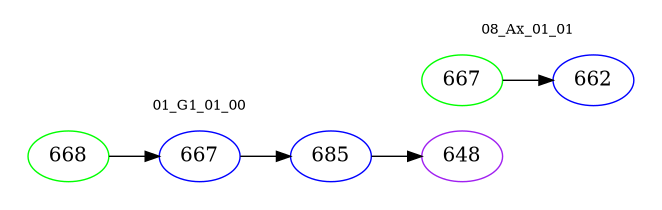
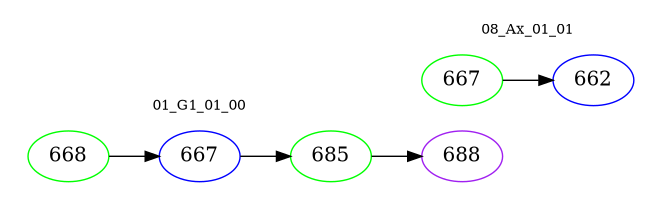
node "685": color blue -> green
node "648": label "648" -> "688"
